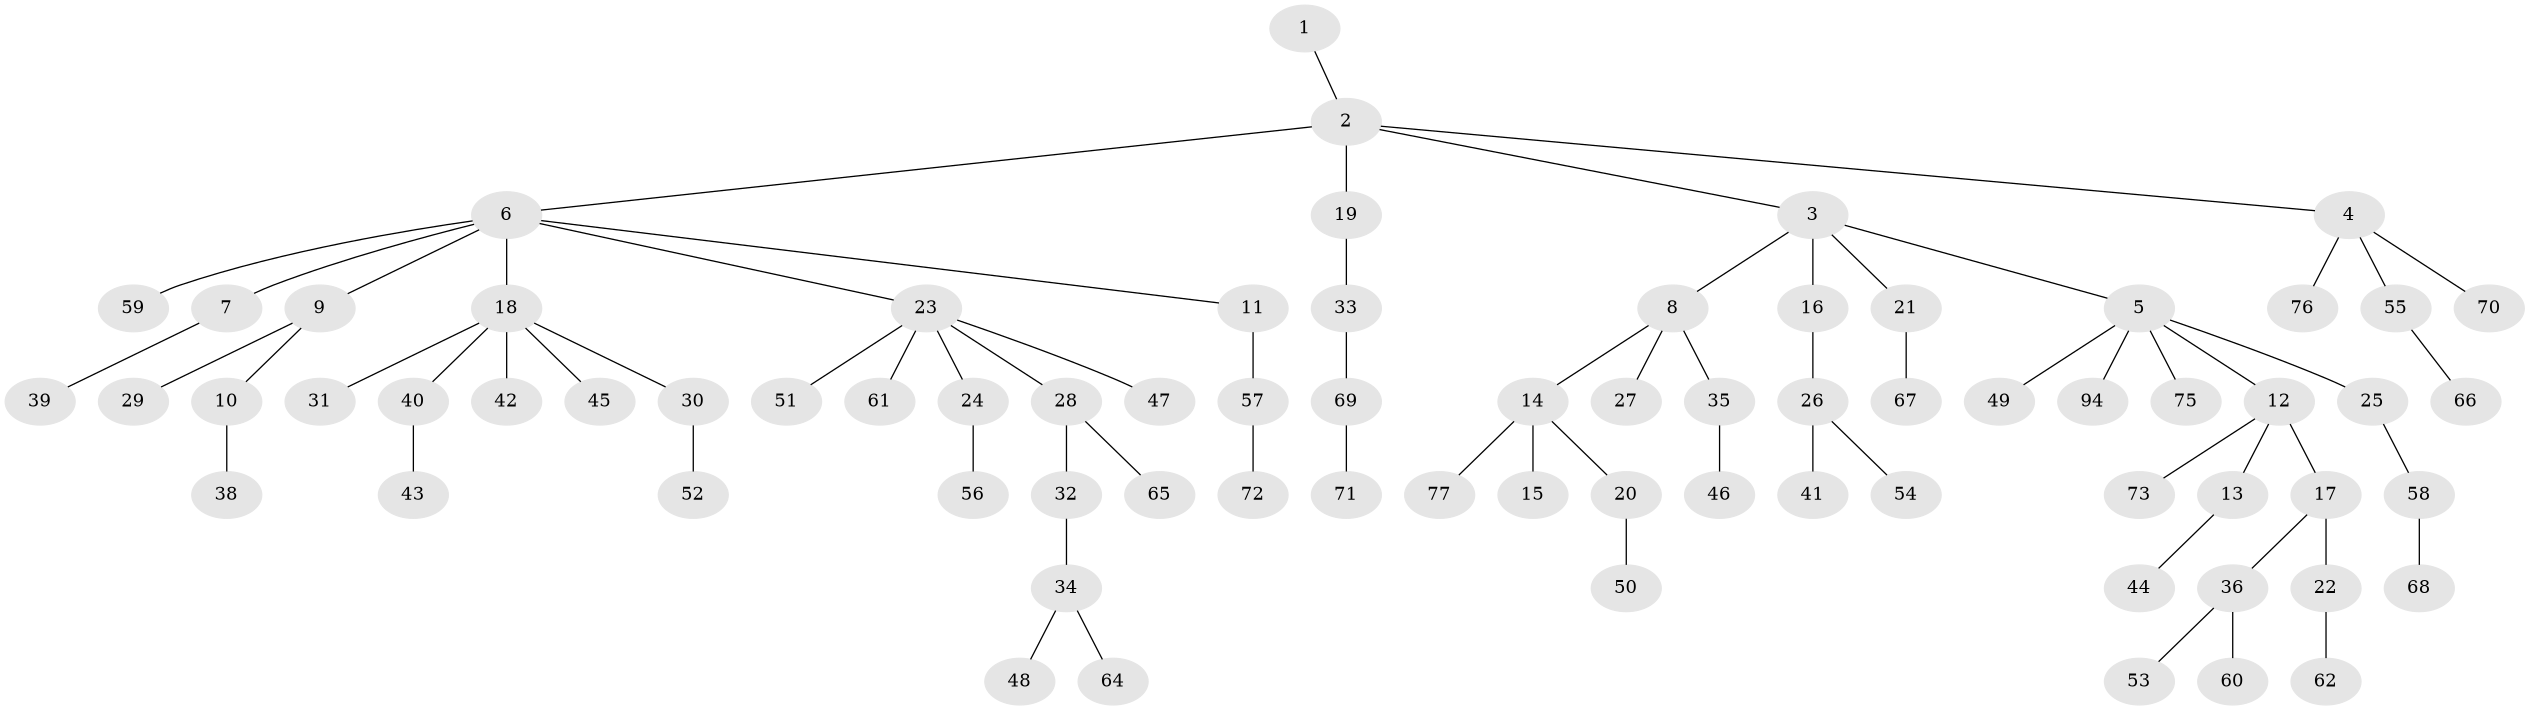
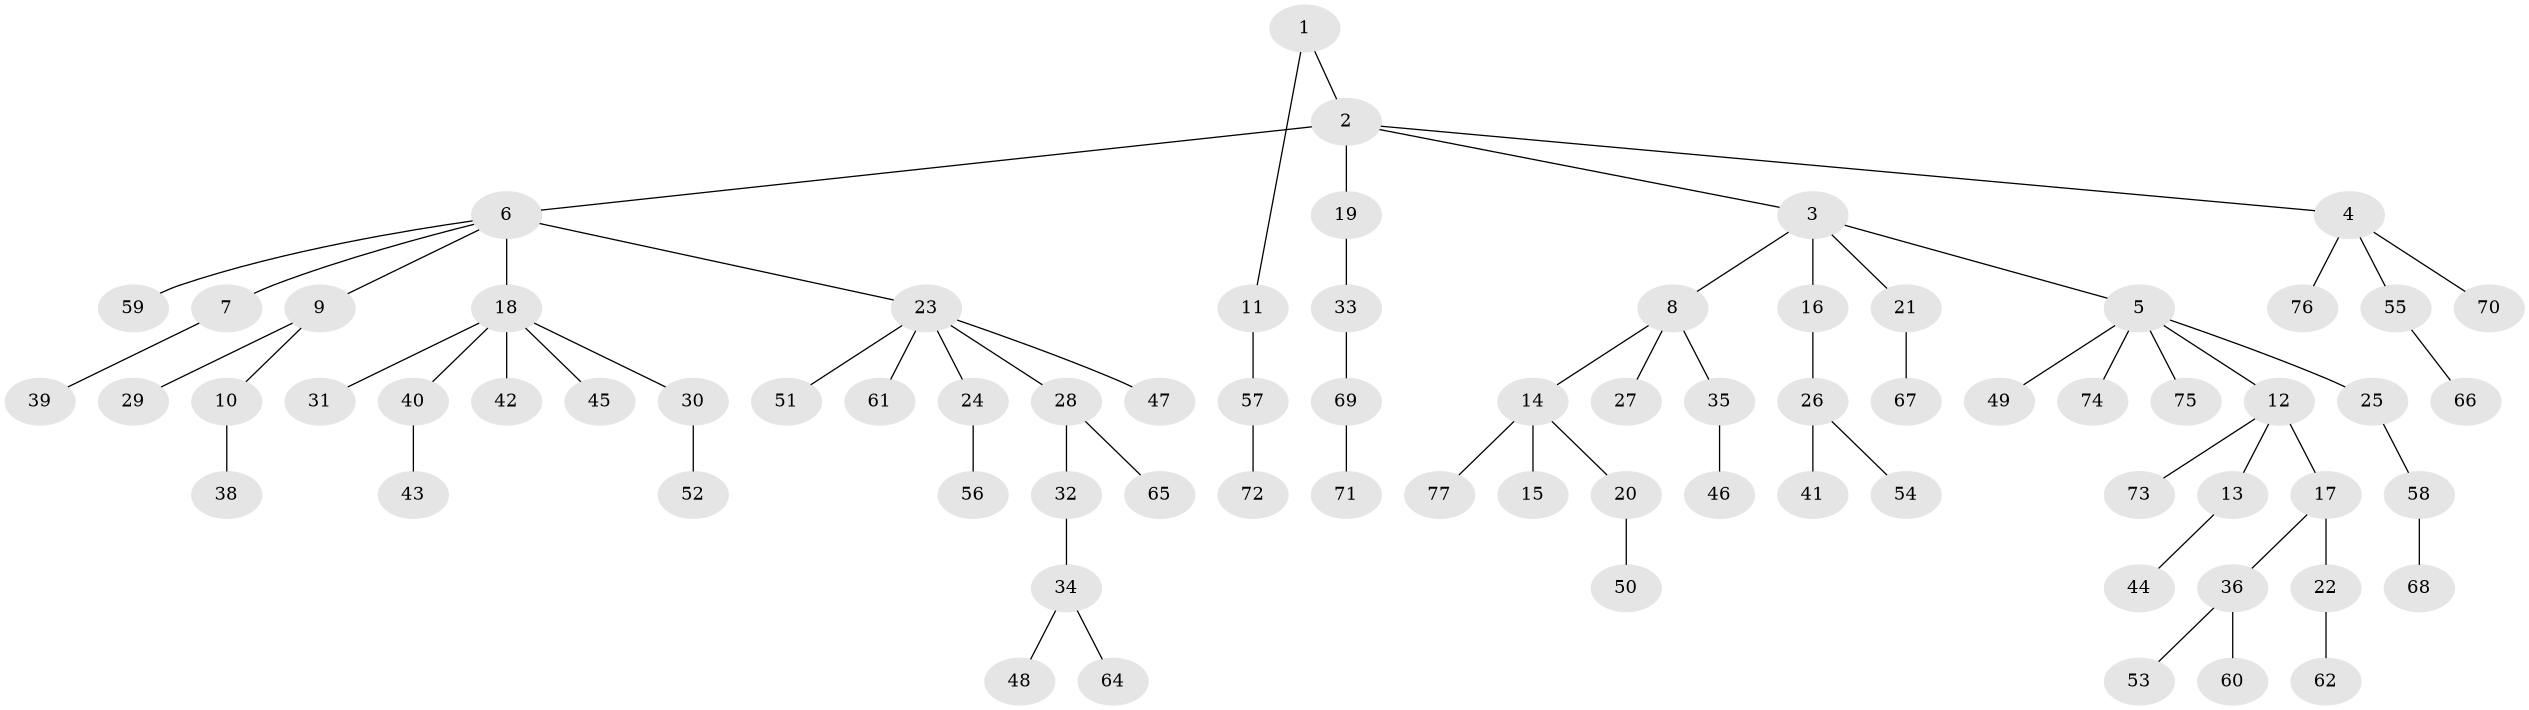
edge "6" -- "11": now "1" -- "11"
node "94": label "94" -> "74"
